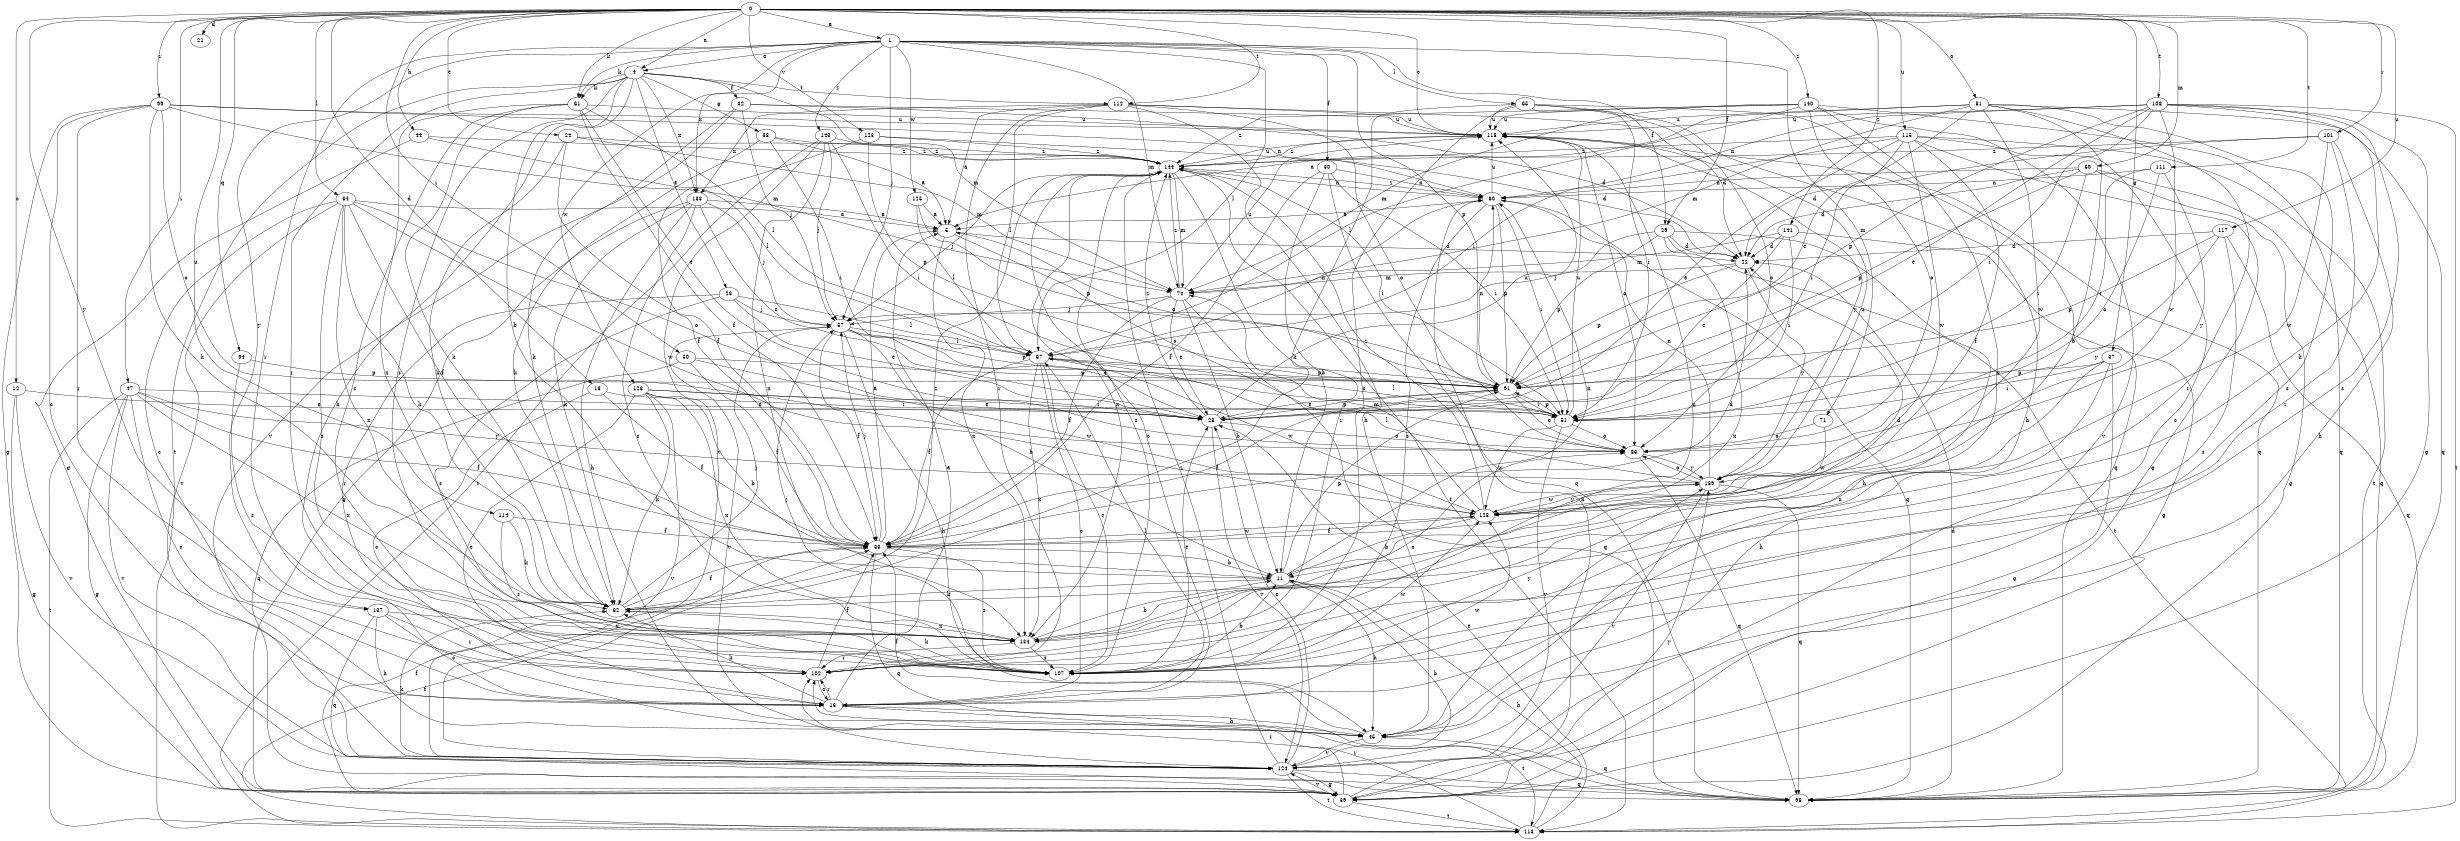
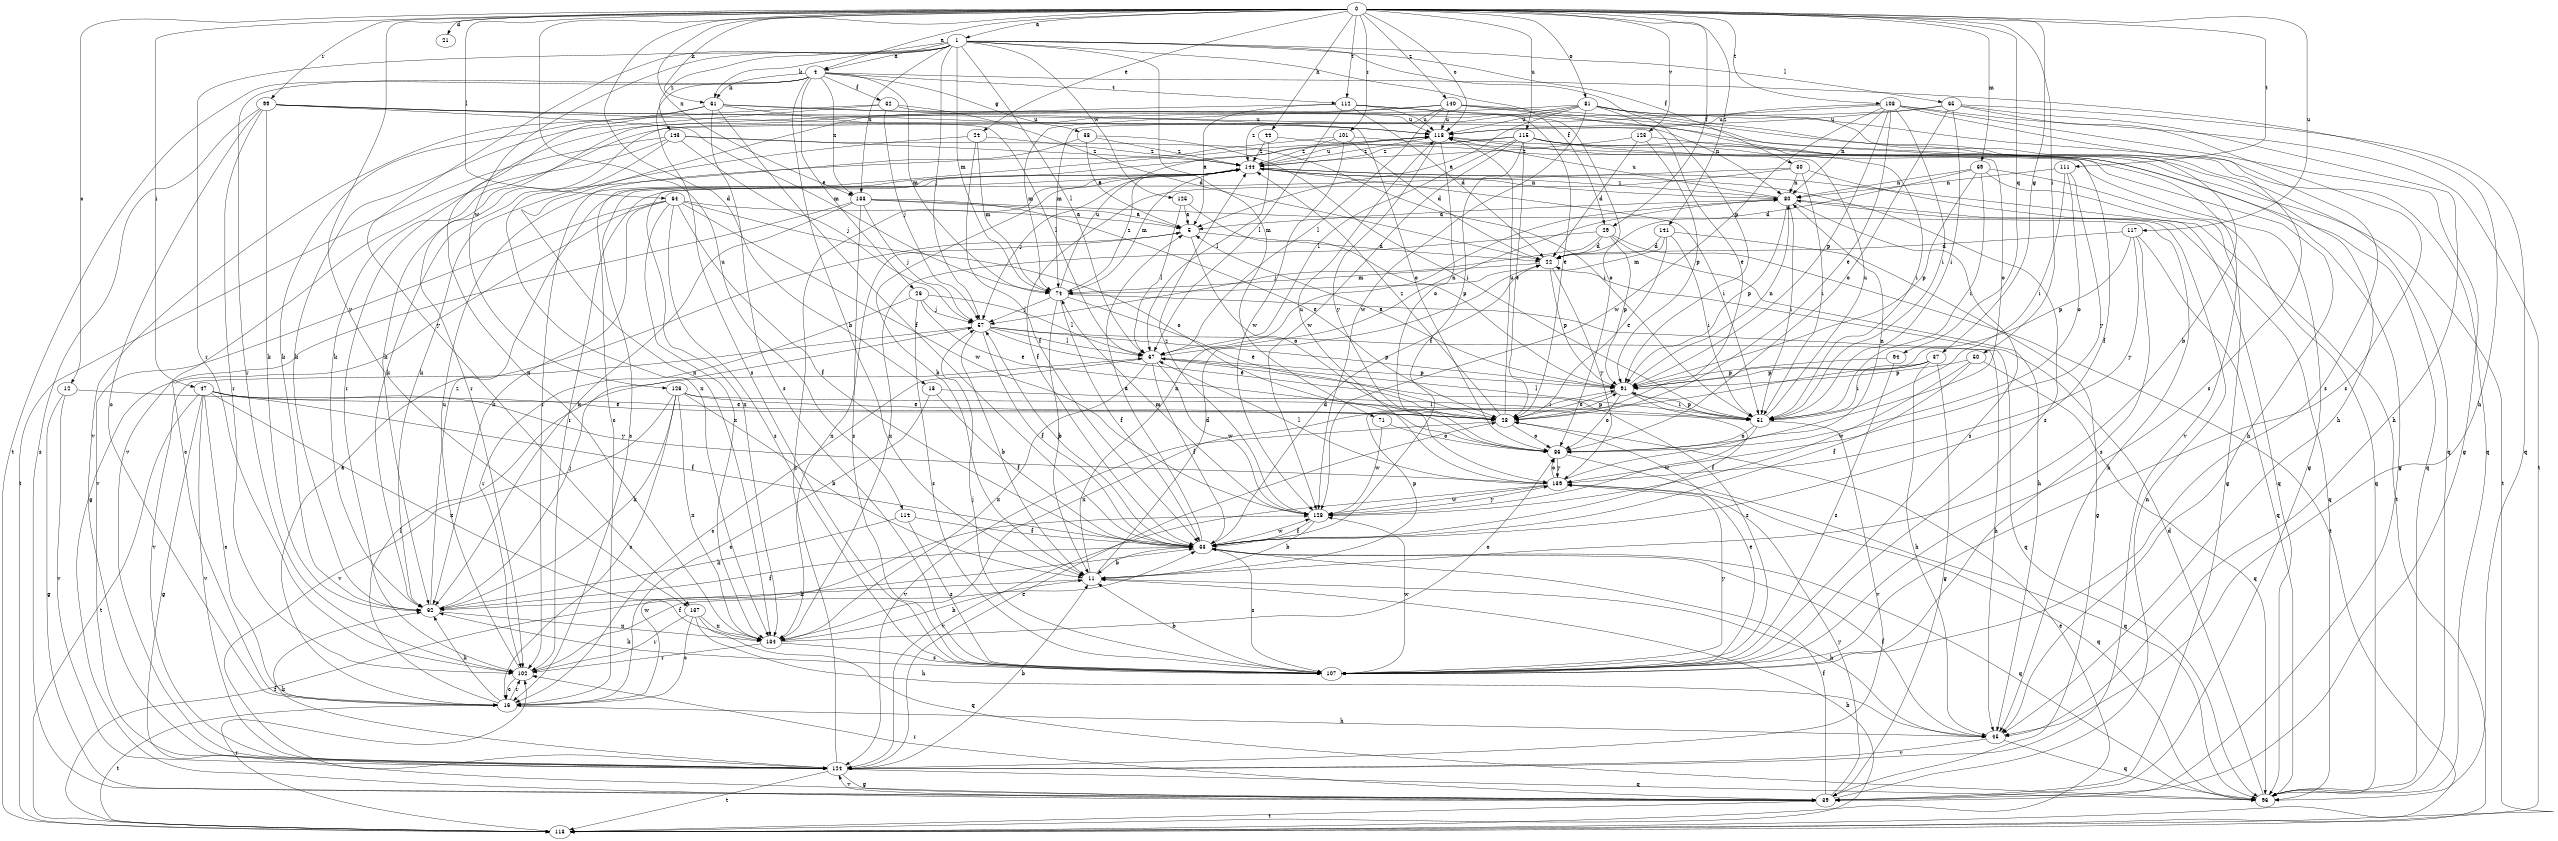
edge "112" -> "133": now "0" -> "133"
edge "81" -> "91": now "81" -> "28"
edge "99" -> "39": label "g" -> "s"
